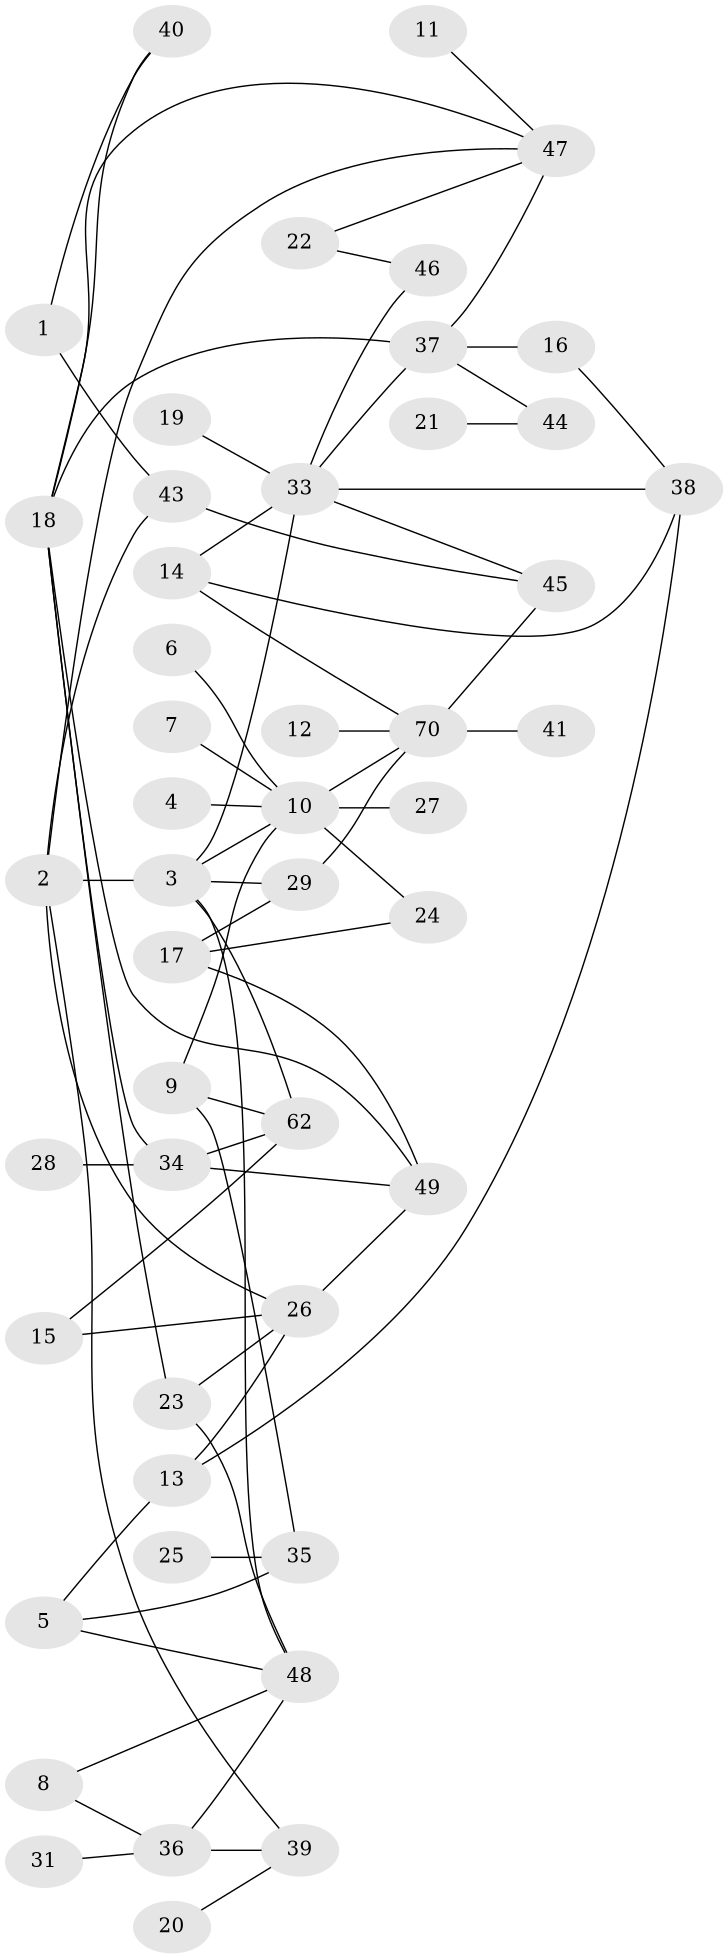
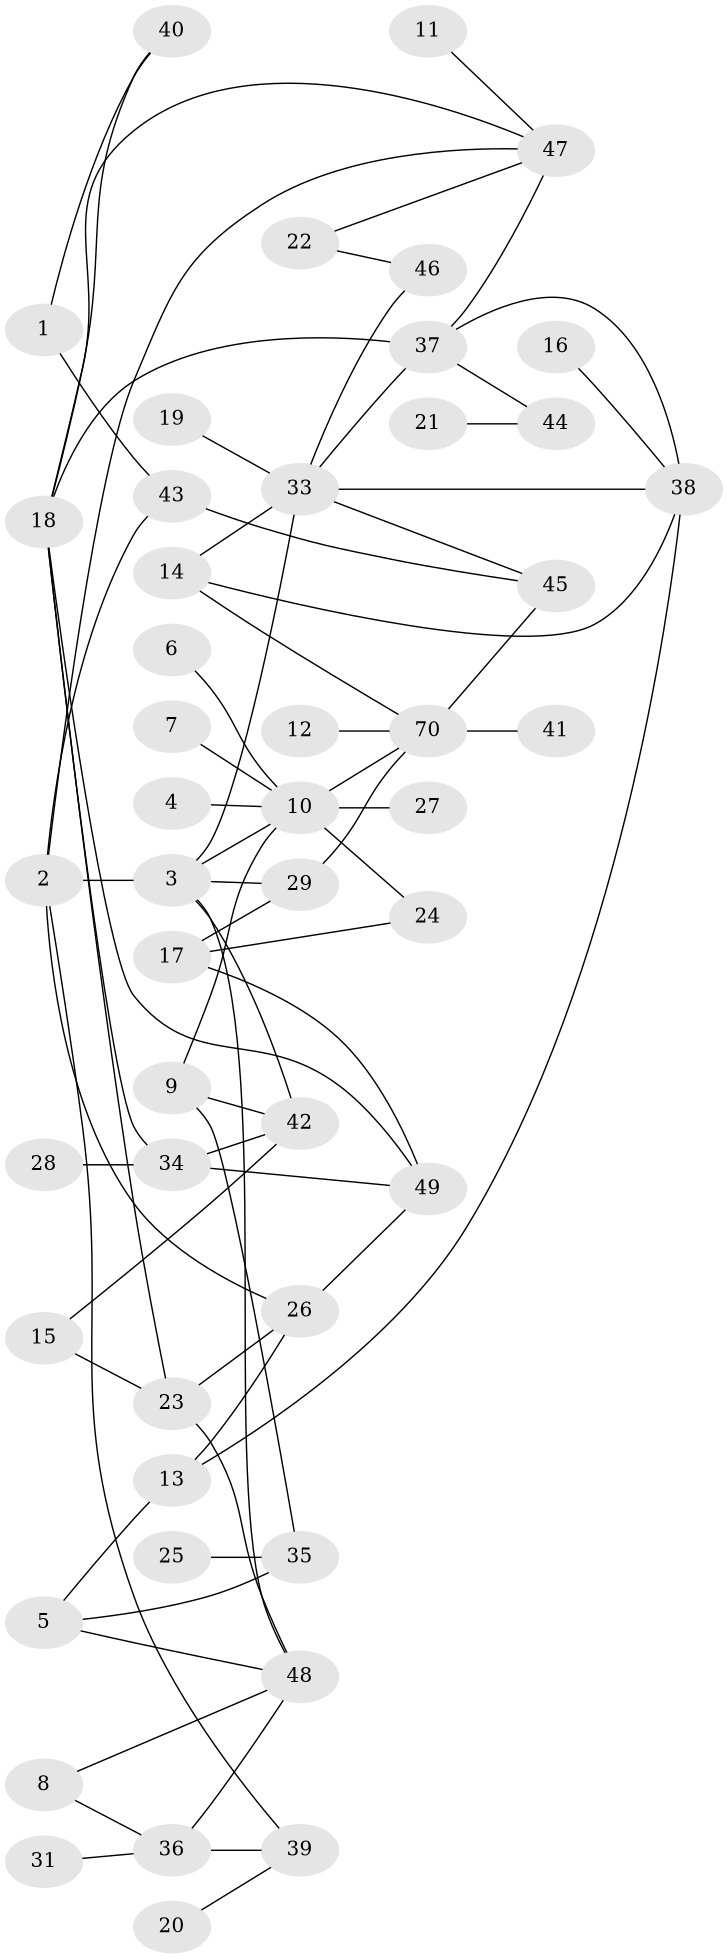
edge "37" -- "16": now "37" -- "38"
node "62": label "62" -> "42"
edge "26" -- "15": now "23" -- "15"
